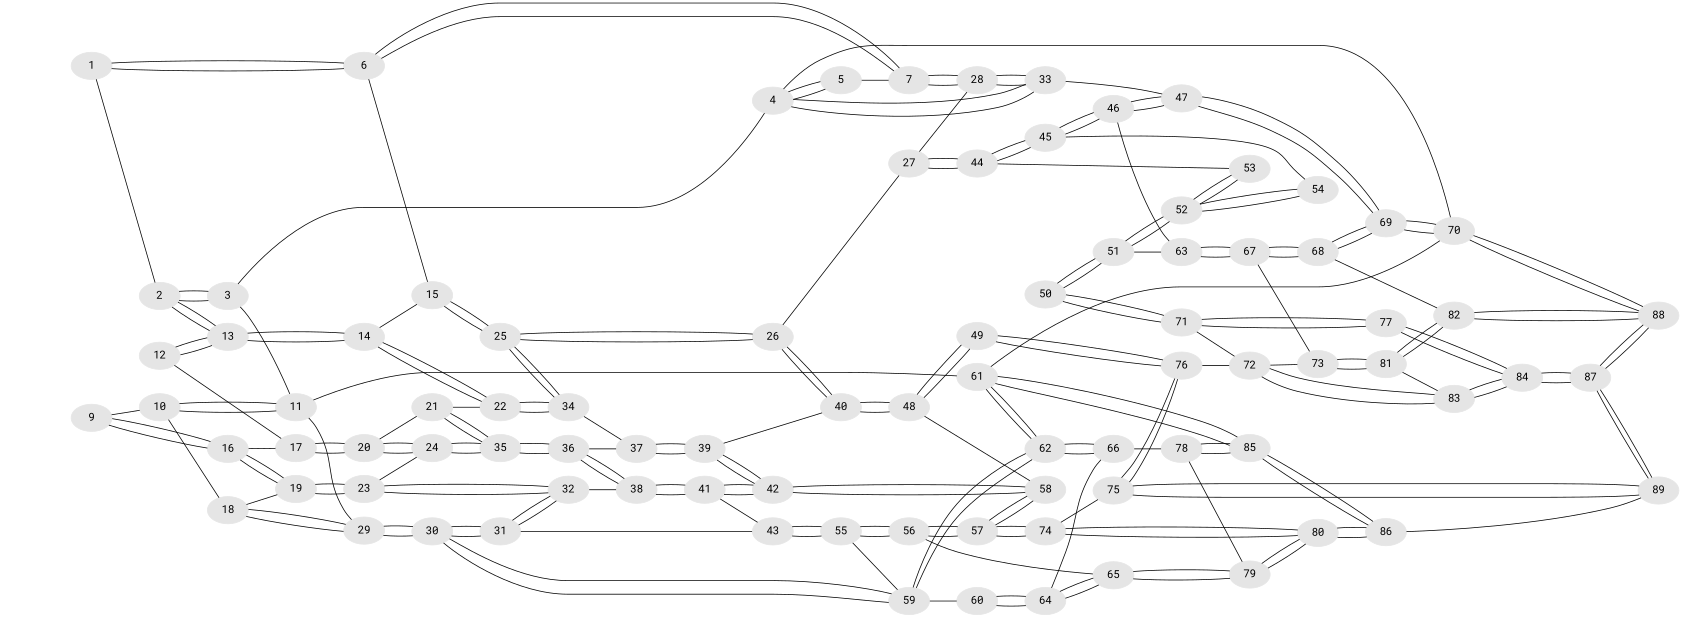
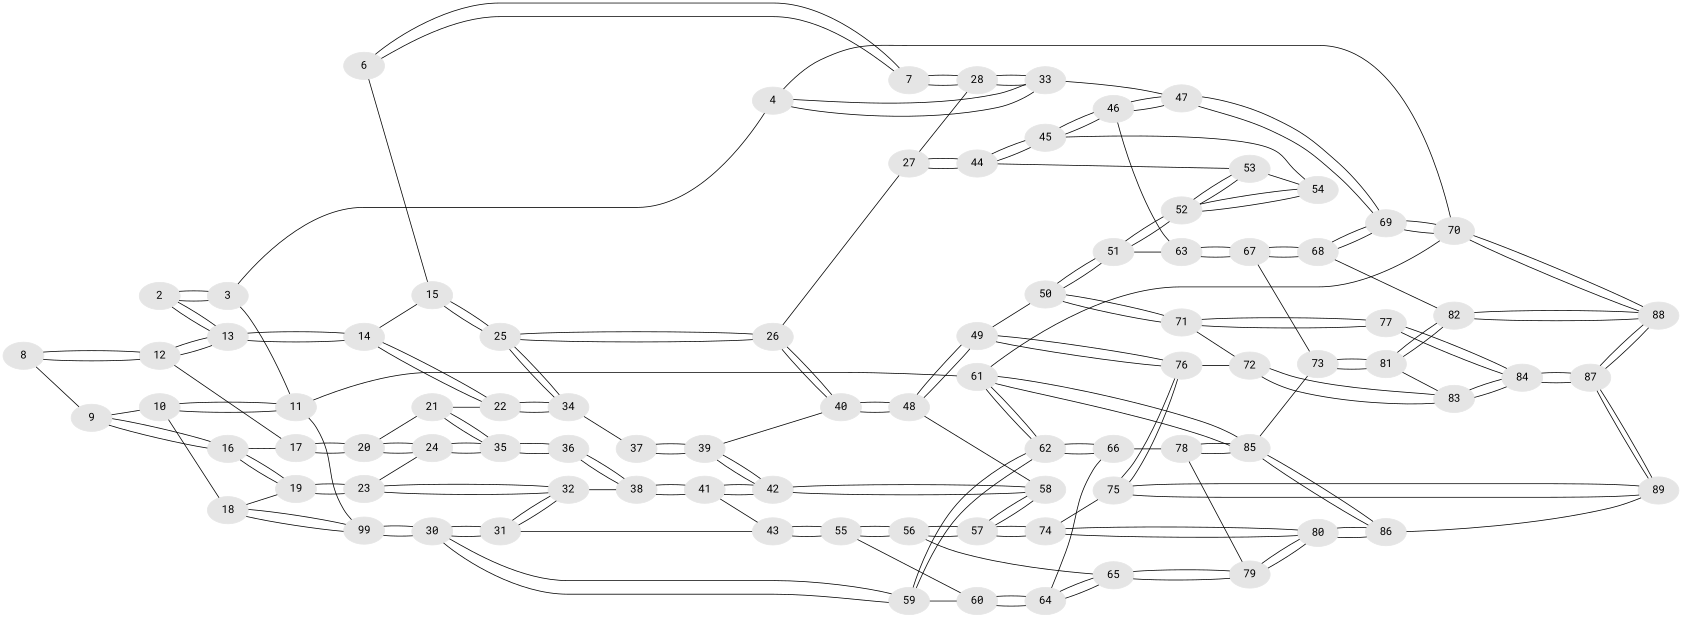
node "1": removed
node "5": removed
edge "53" -- "54": added
edge "50" -- "49": added
node "8": added
edge "73" -- "72": now "73" -- "85"
edge "36" -- "37": removed
node "29": label "29" -> "99"
edge "55" -- "59": now "55" -- "60"
